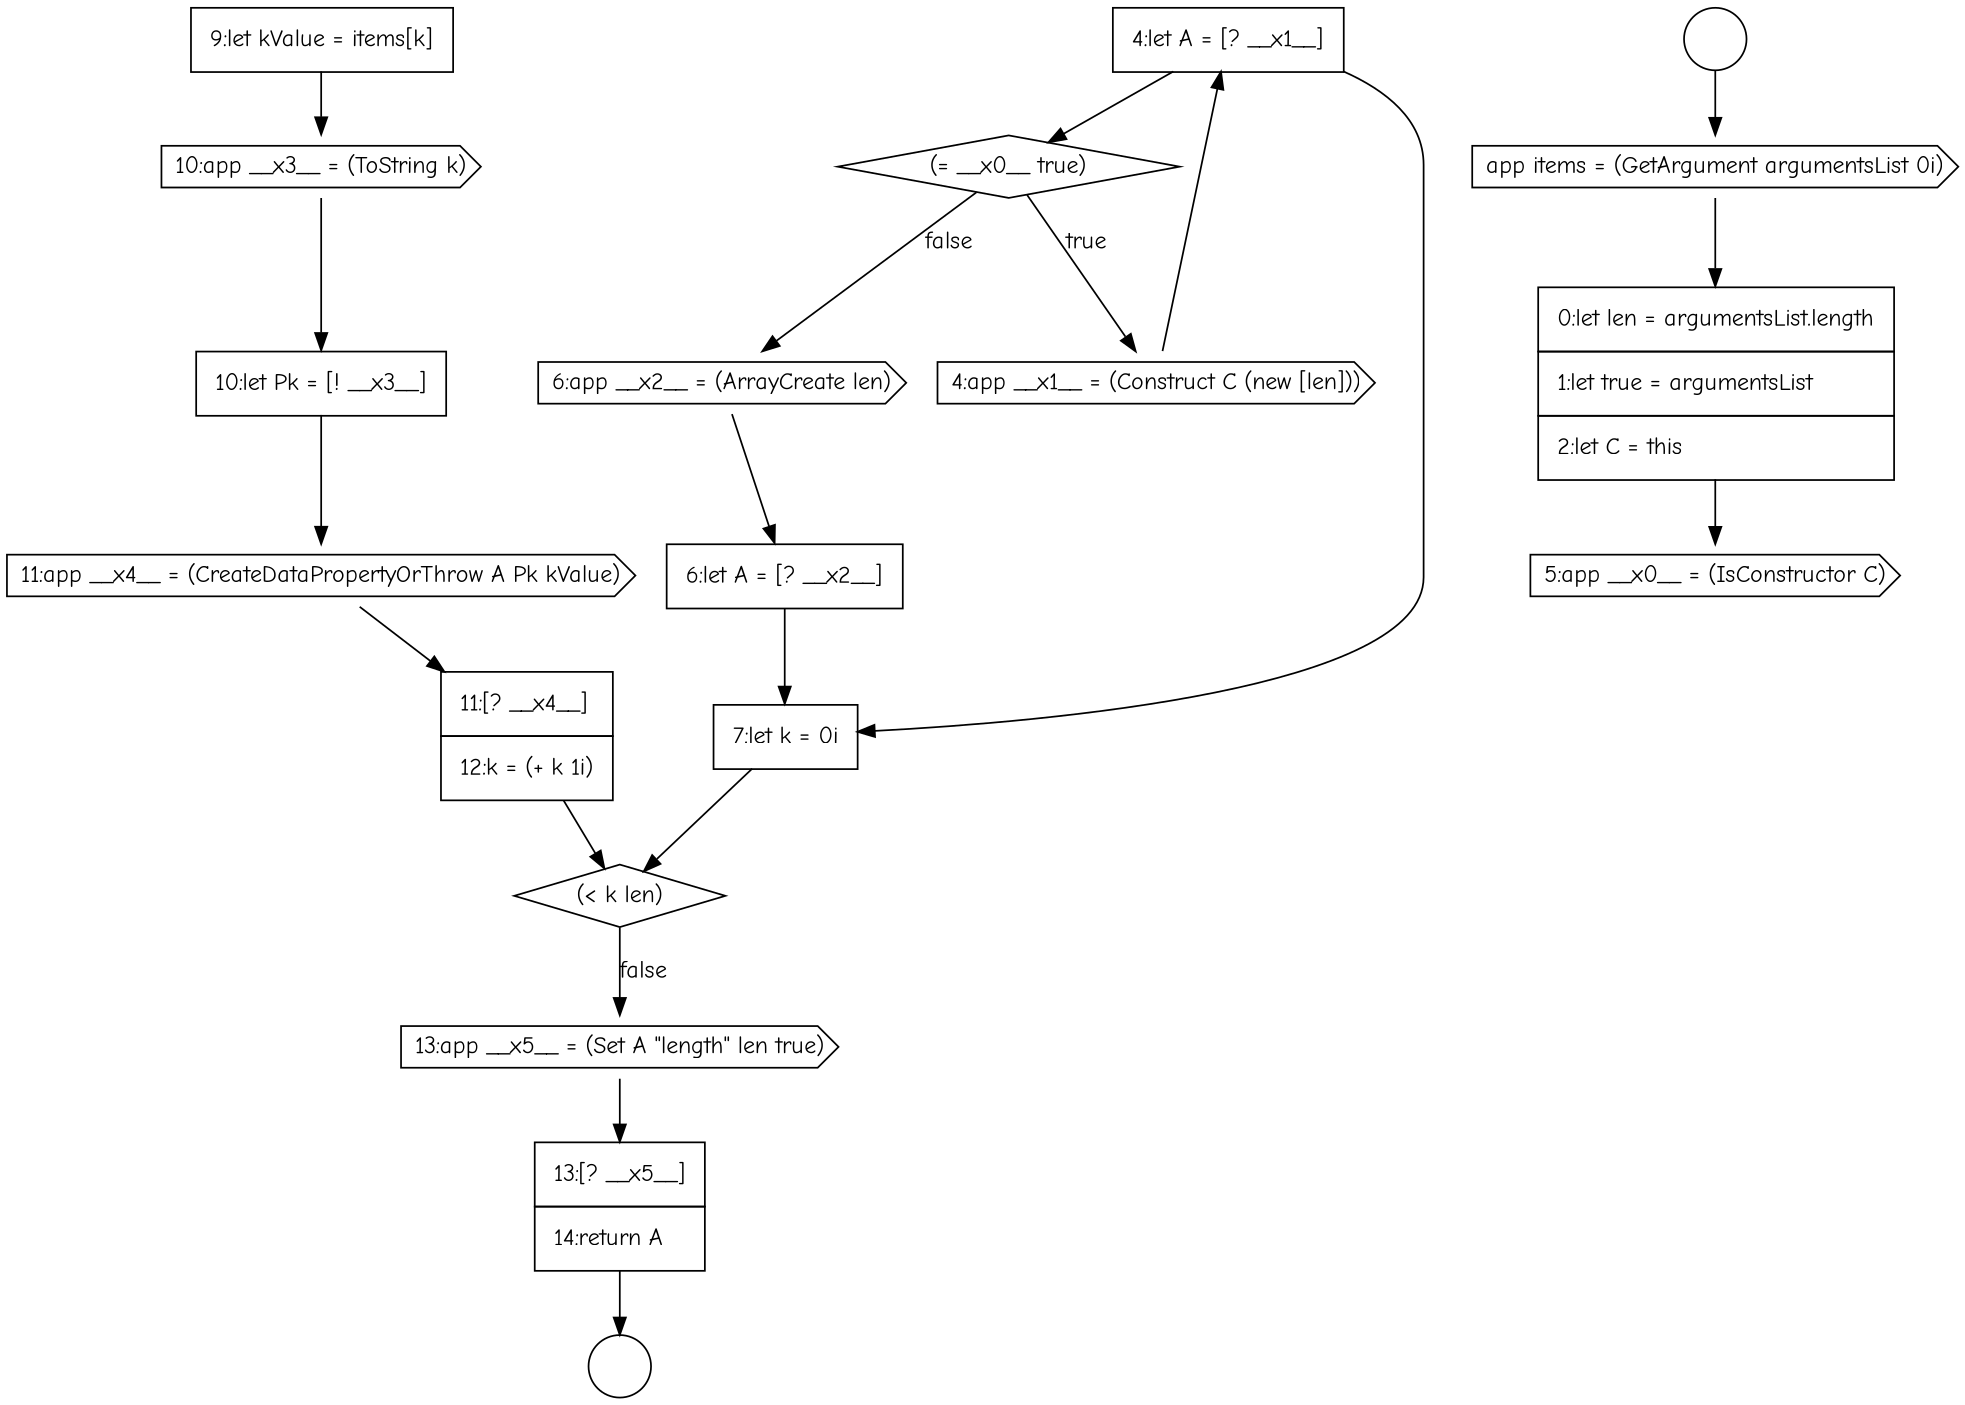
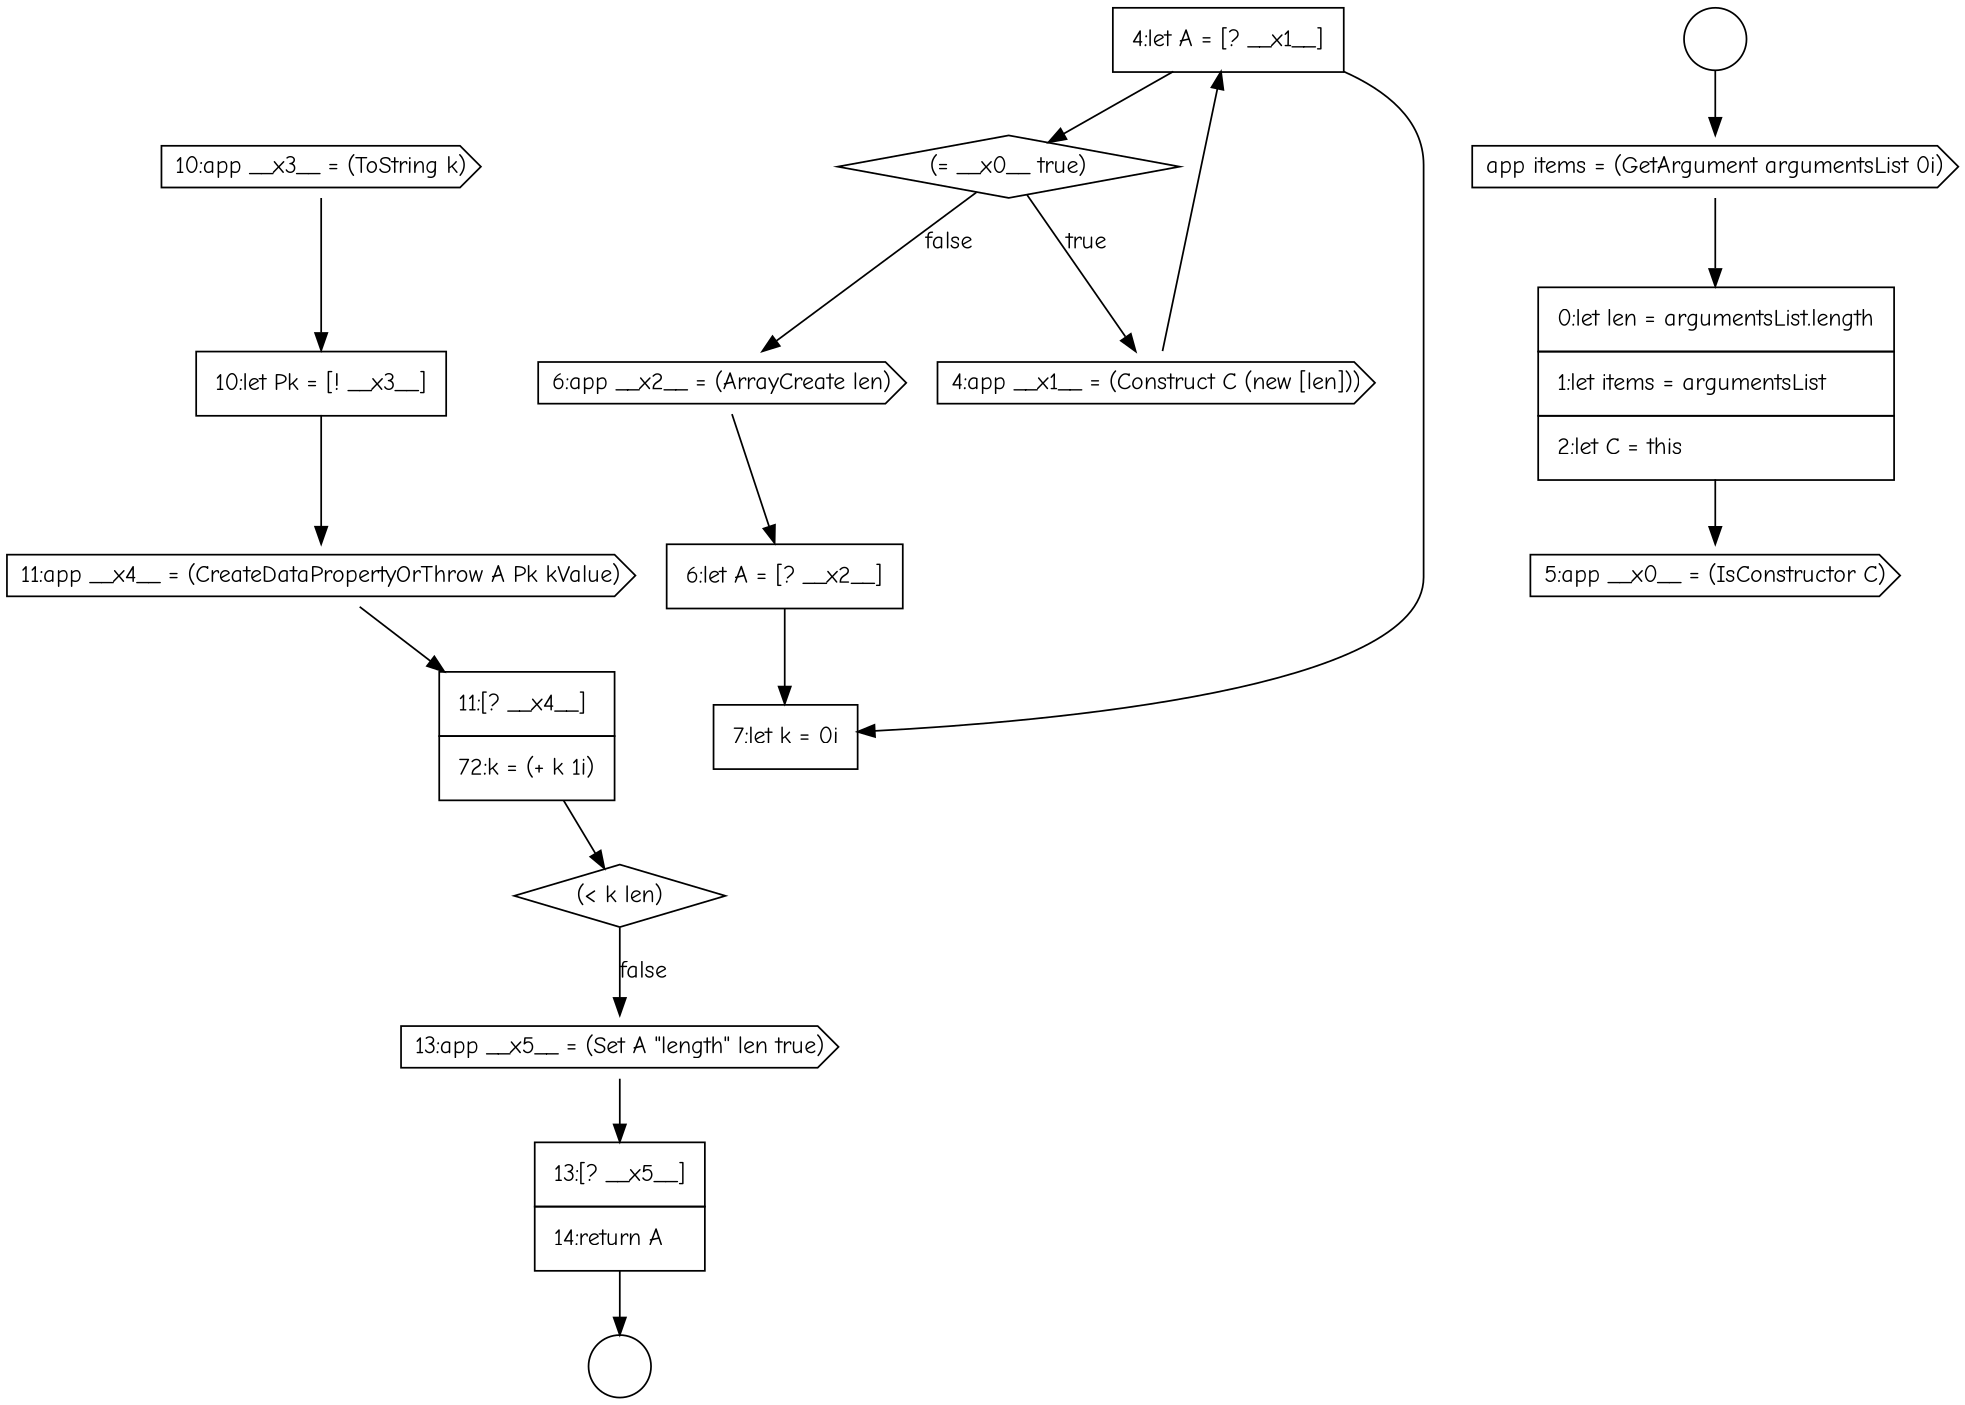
node "9:let kValue = items[k]": removed
node "0:let len = argumentsList.length": text "1:let true = argumentsList" -> "1:let items = argumentsList"
node "11:[? __x4__]": text "12:k = (+ k 1i)" -> "72:k = (+ k 1i)"
edge "7:let k = 0i" -> "(< k len)": removed
